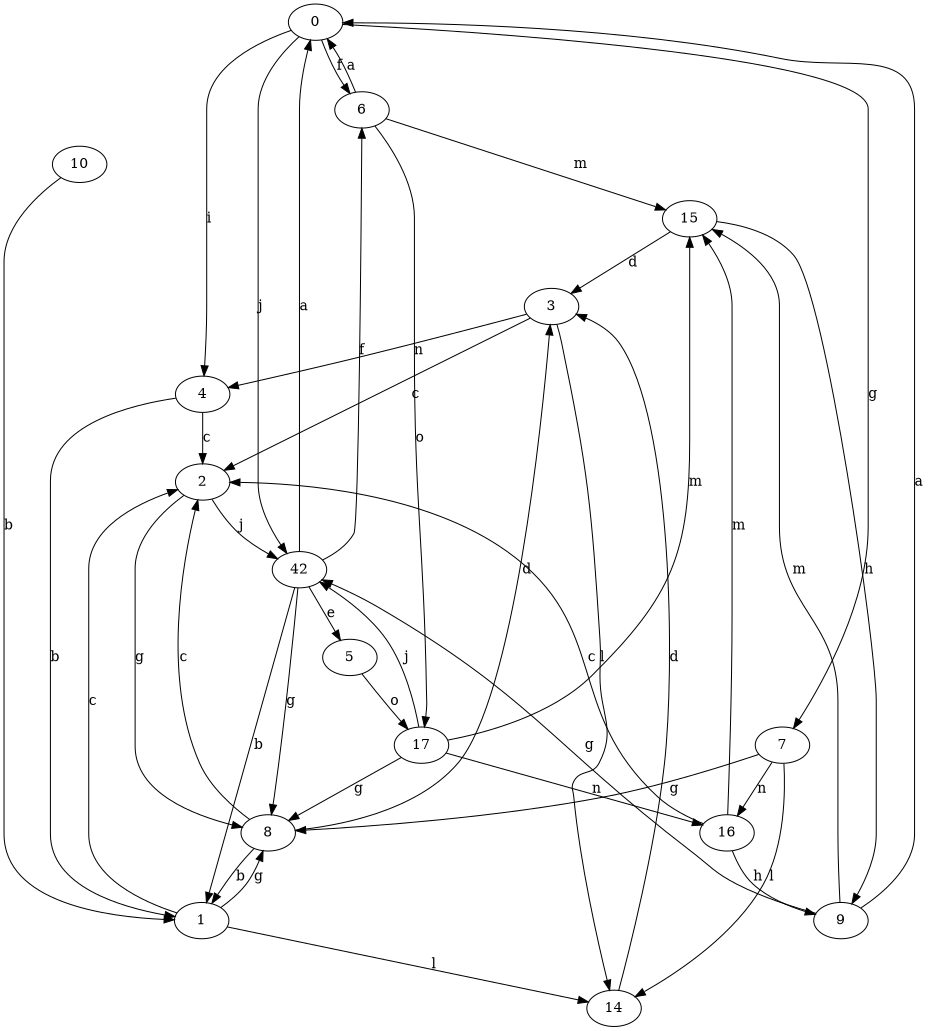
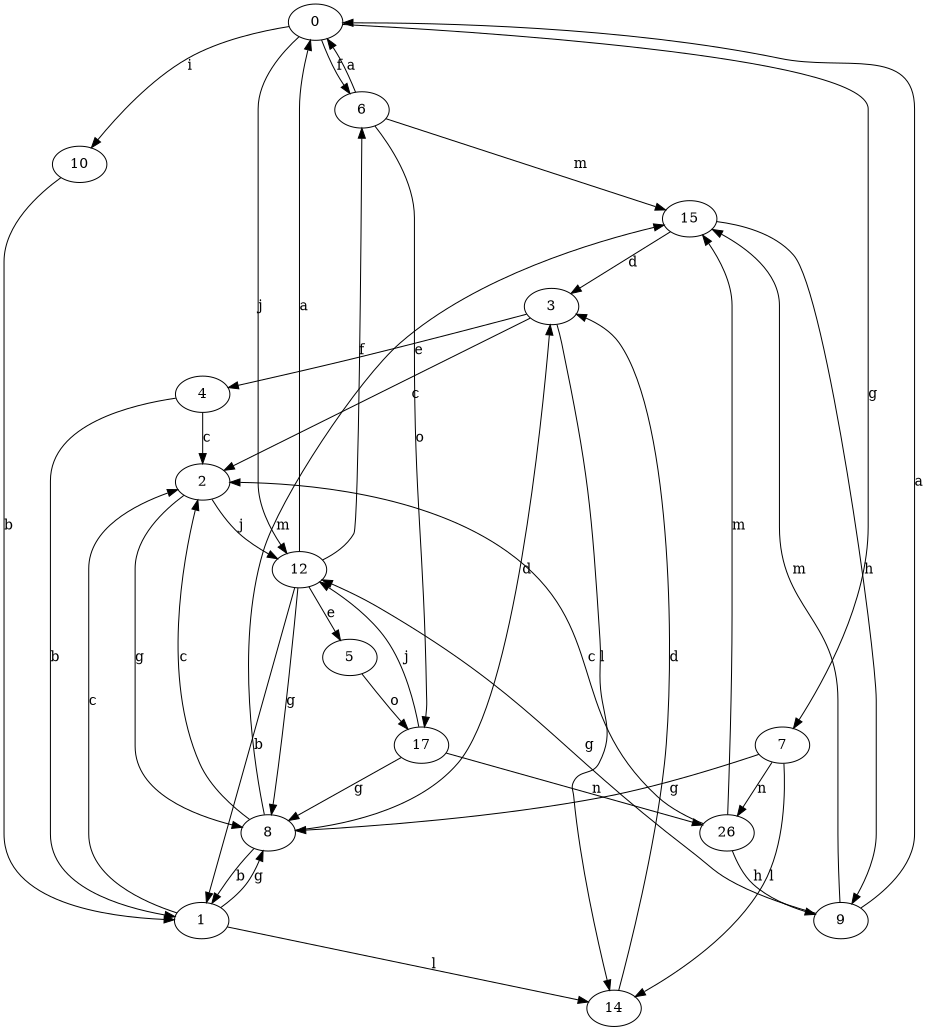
edge "0" -> "4": now "0" -> "10"
edge "3" -> "4": label "n" -> "e"
edge "17" -> "15": now "8" -> "15"
node "42": label "42" -> "12"
node "16": label "16" -> "26"
